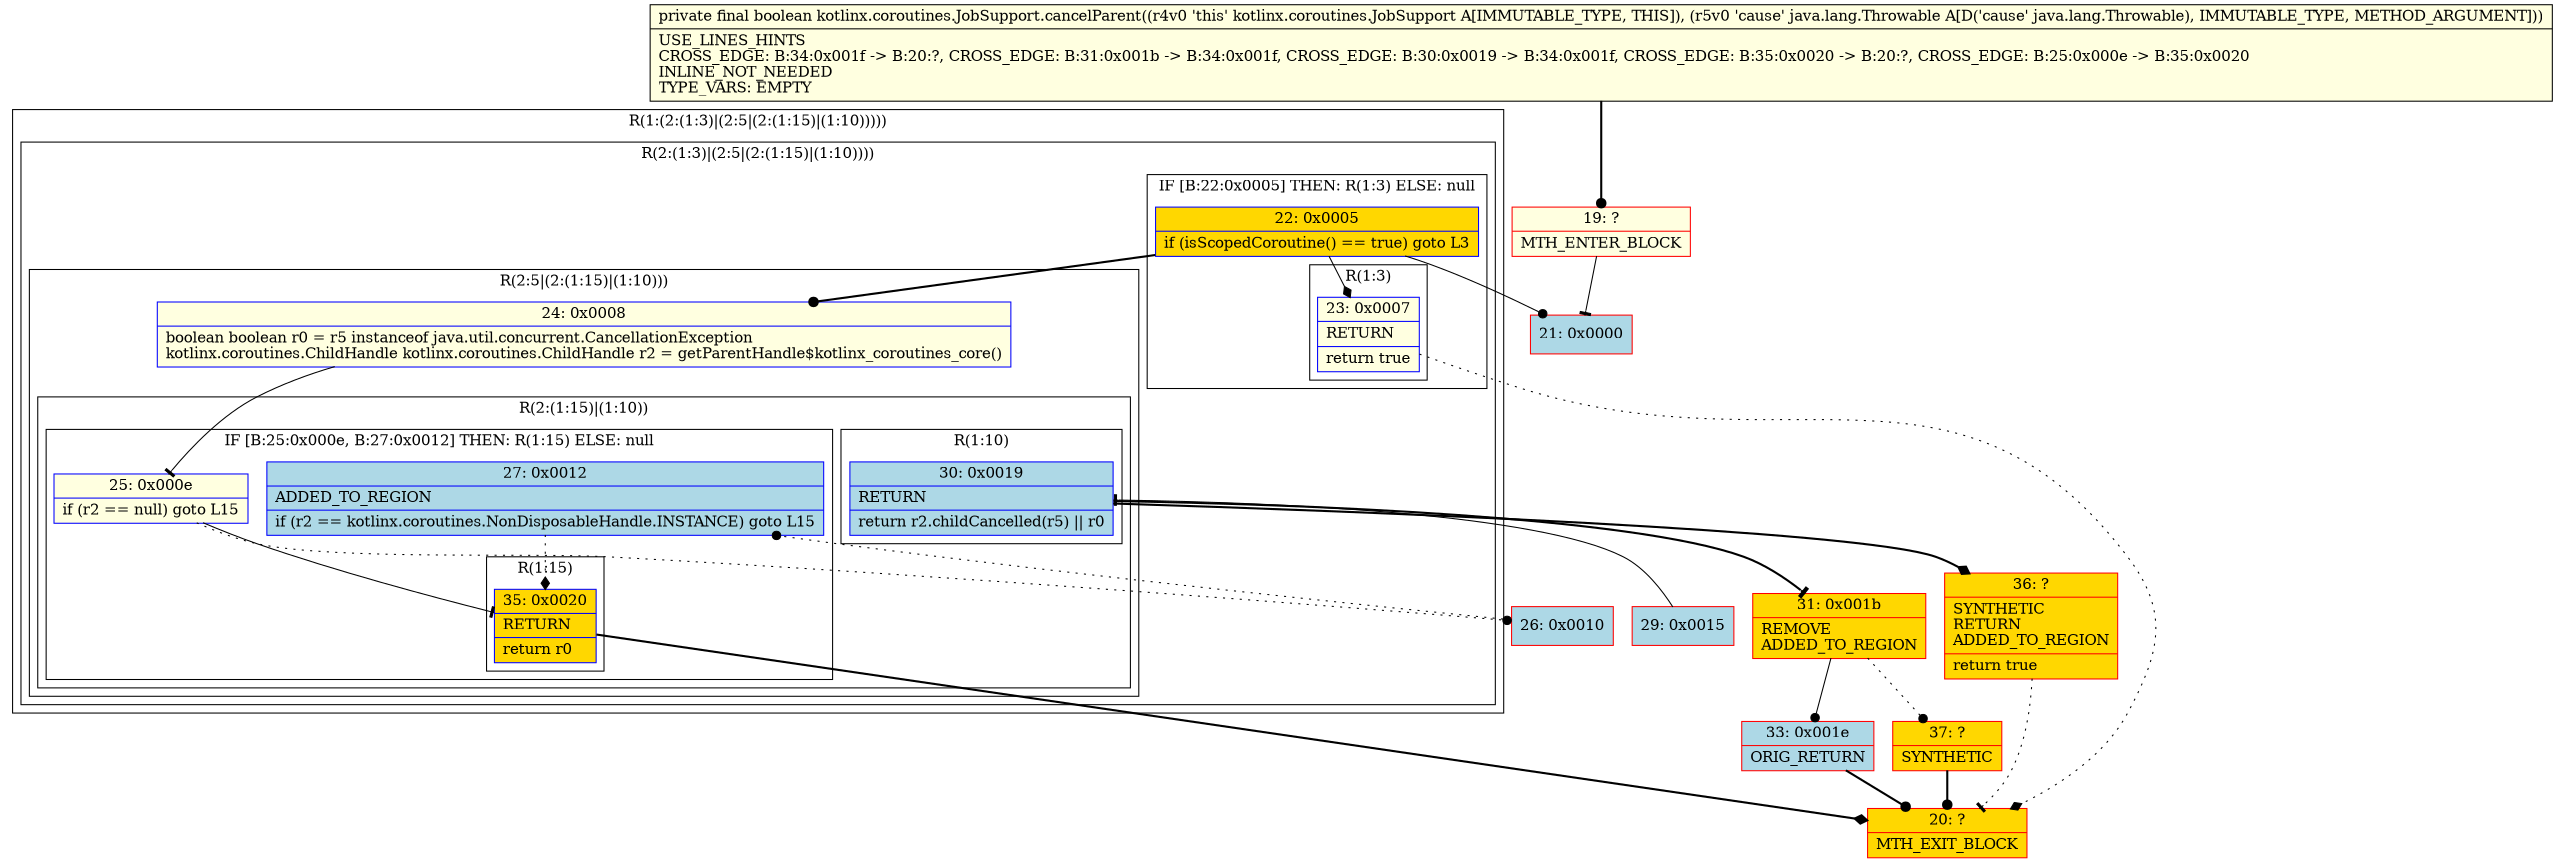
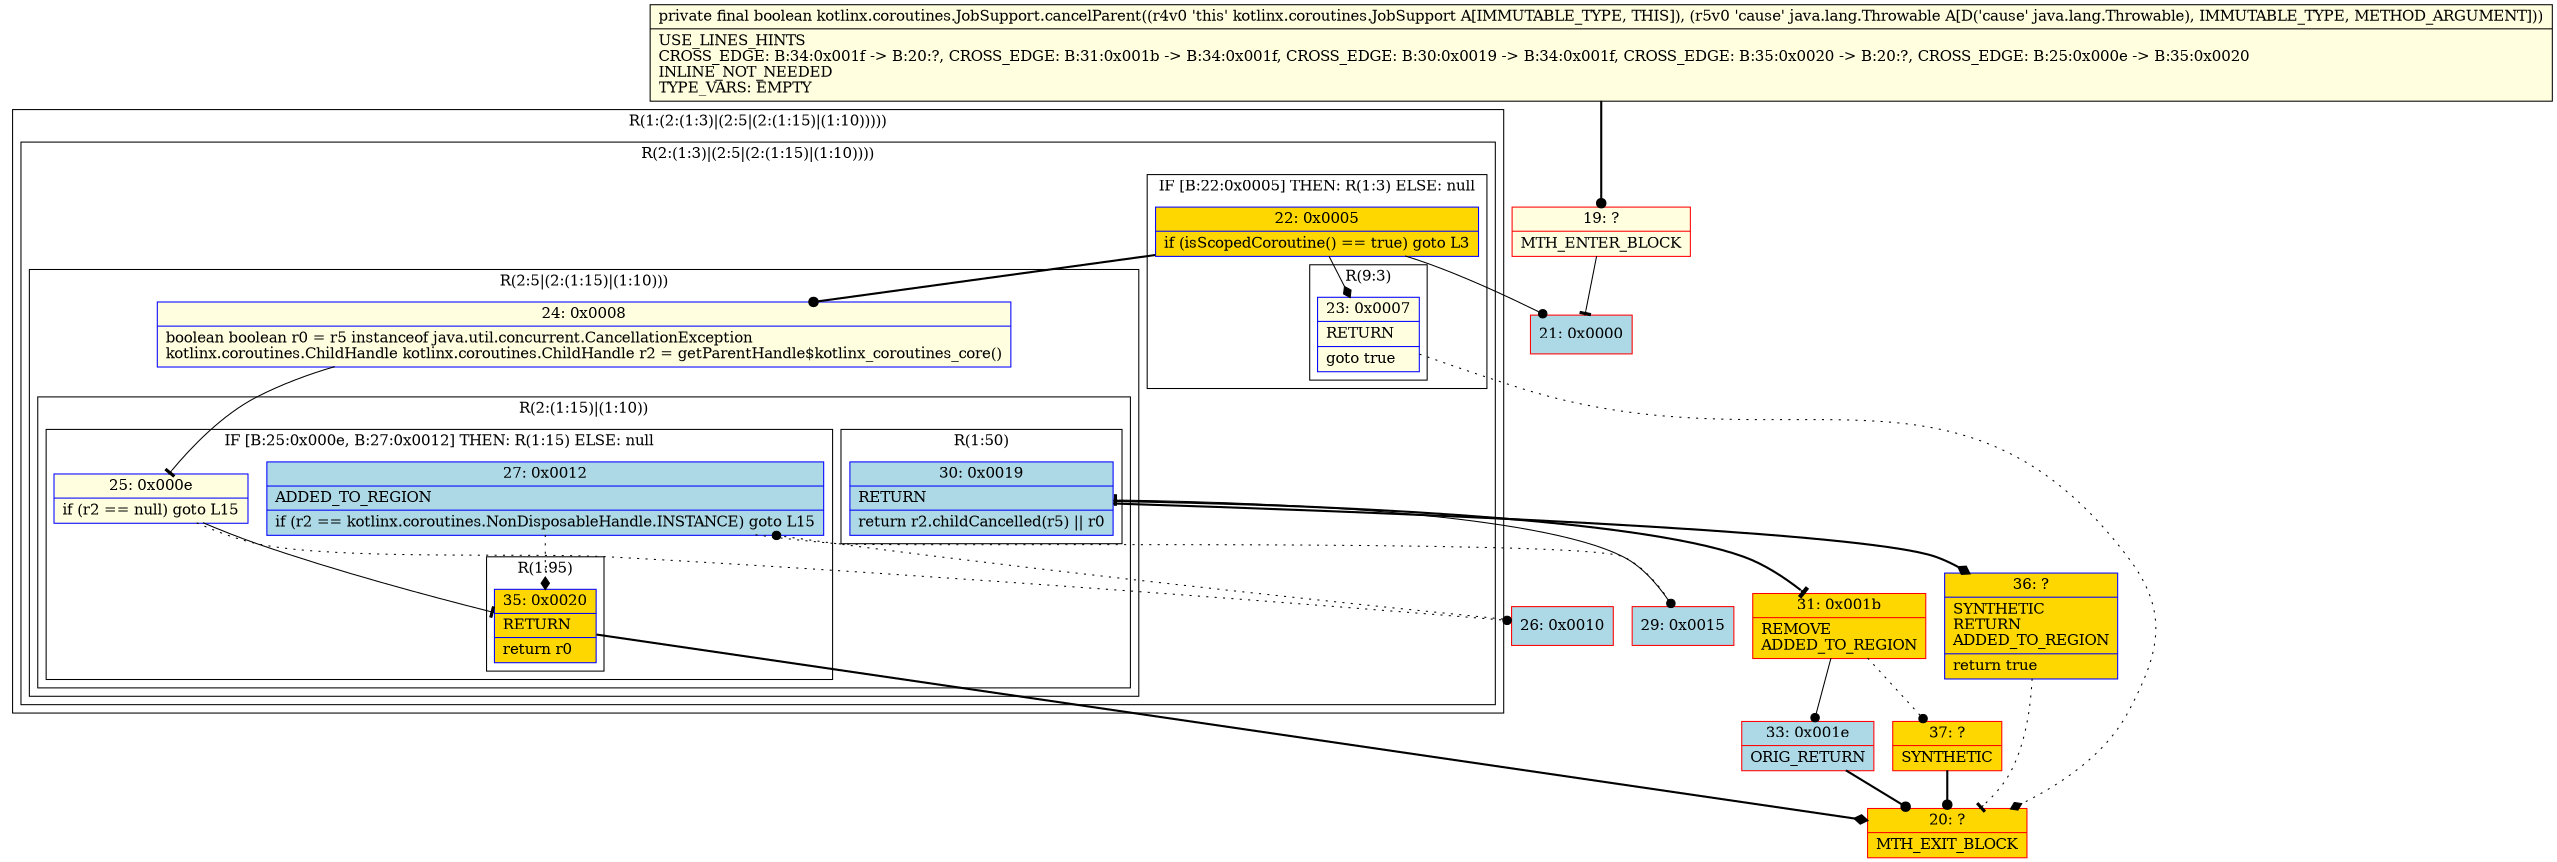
cluster "R(1:3)": label "R(1:3)" -> "R(9:3)"
node "23: 0x0007": text "return true" -> "goto true"
cluster "R(1:10)": label "R(1:10)" -> "R(1:50)"
edge "27: 0x0012" -> "29: 0x0015": added
cluster "R(1:15)": label "R(1:15)" -> "R(1:95)"
node "36: ?": color red -> blue
